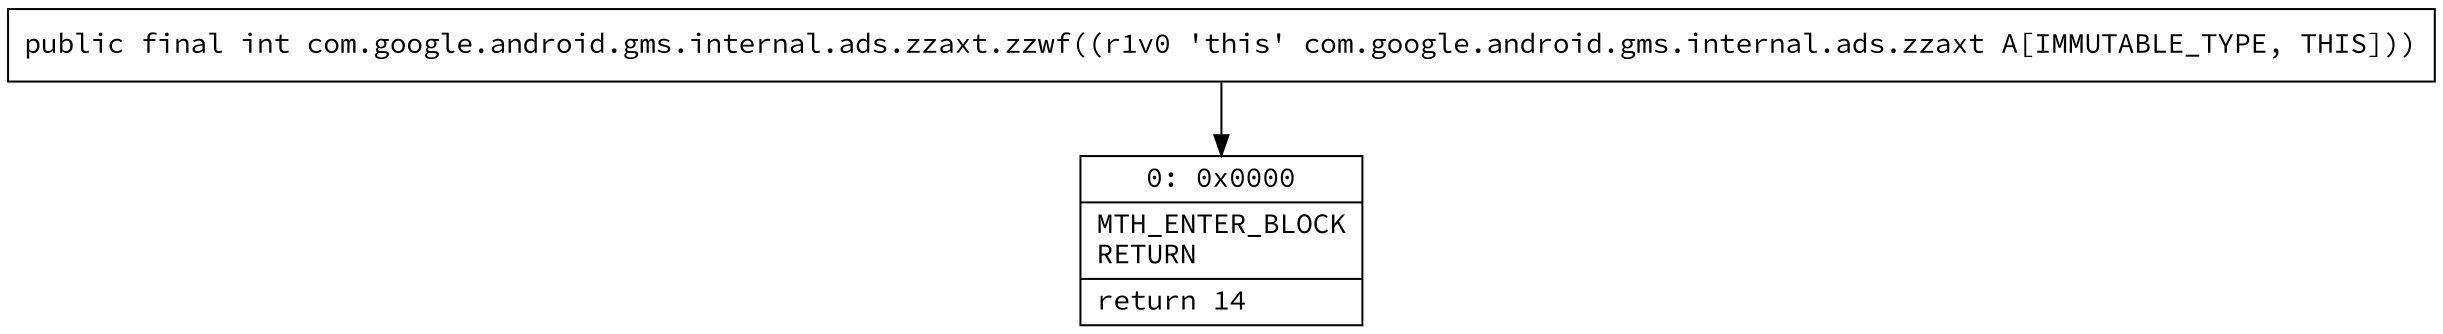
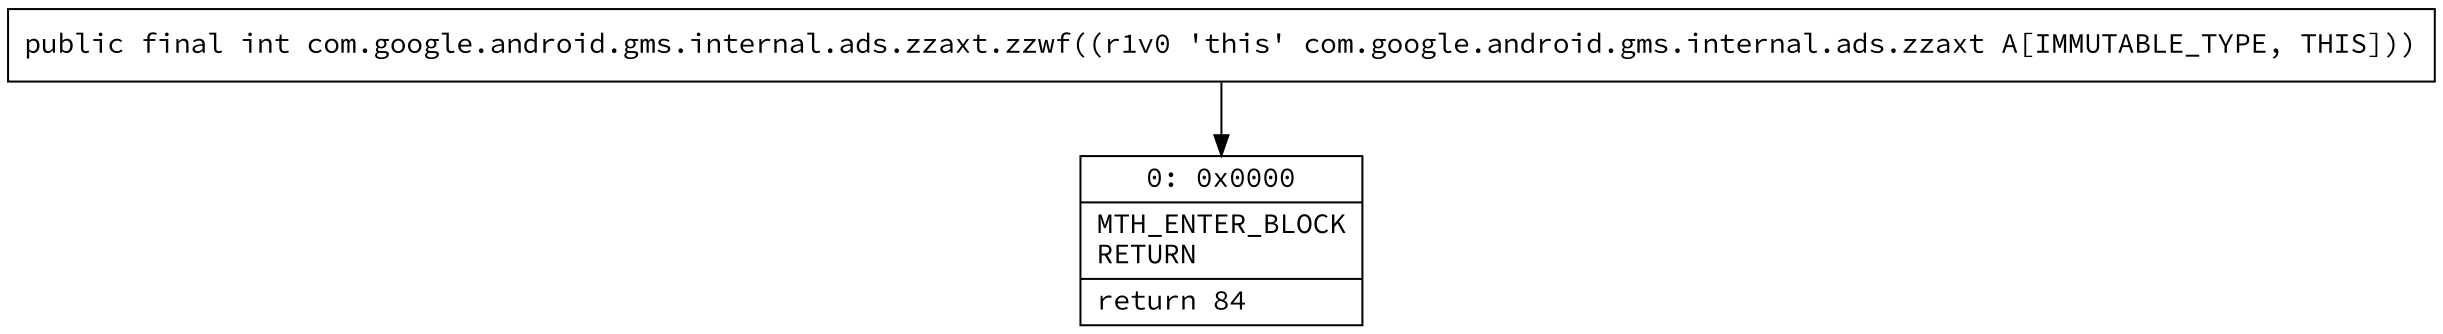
node "0: 0x0000": text "return 14" -> "return 84"
